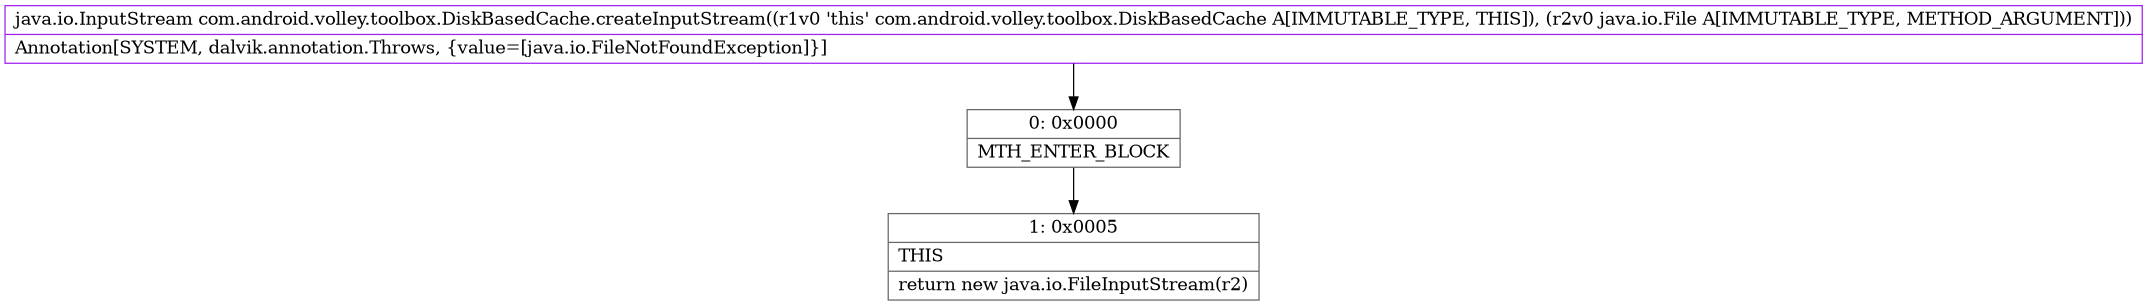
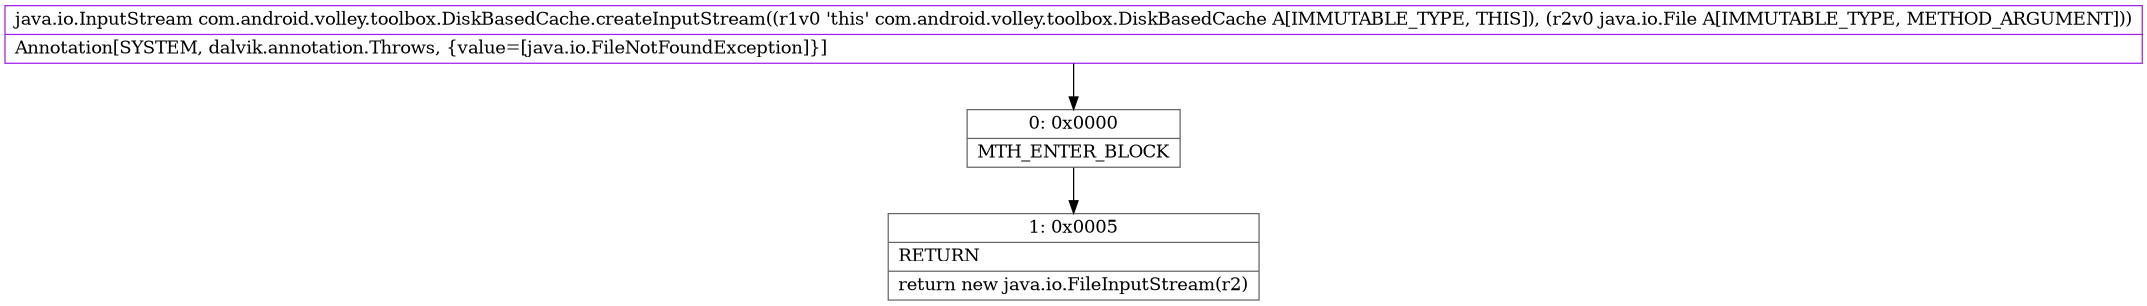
node "1: 0x0005": text "THIS" -> "RETURN"
